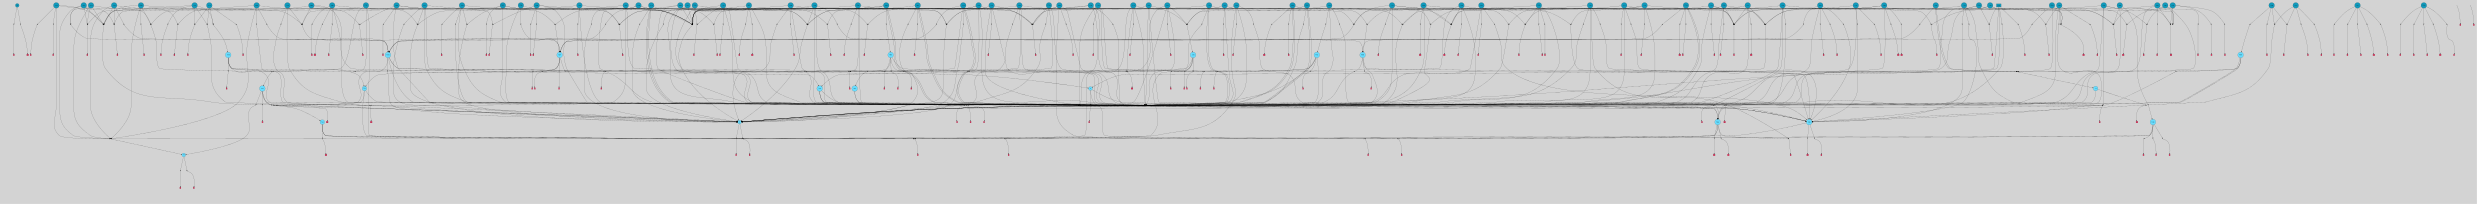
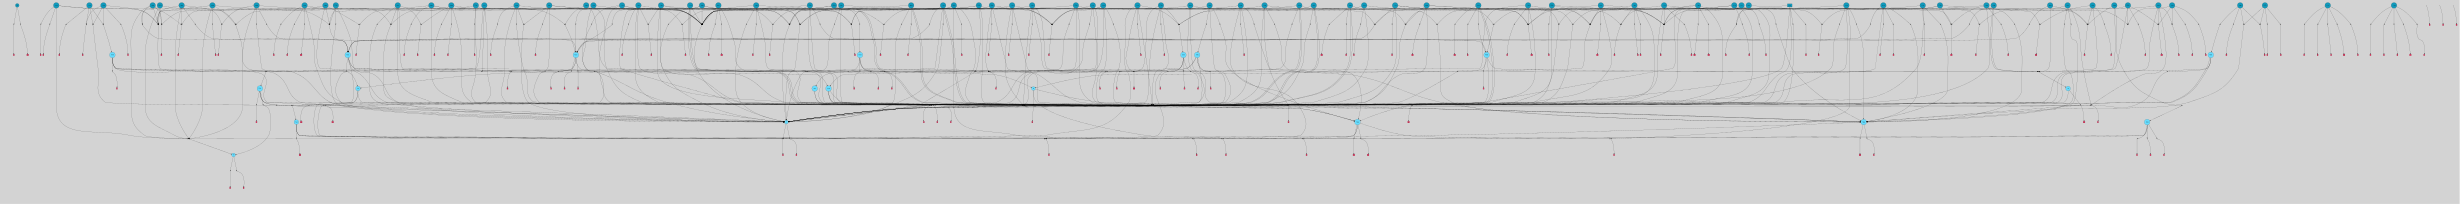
node "T795": removed
